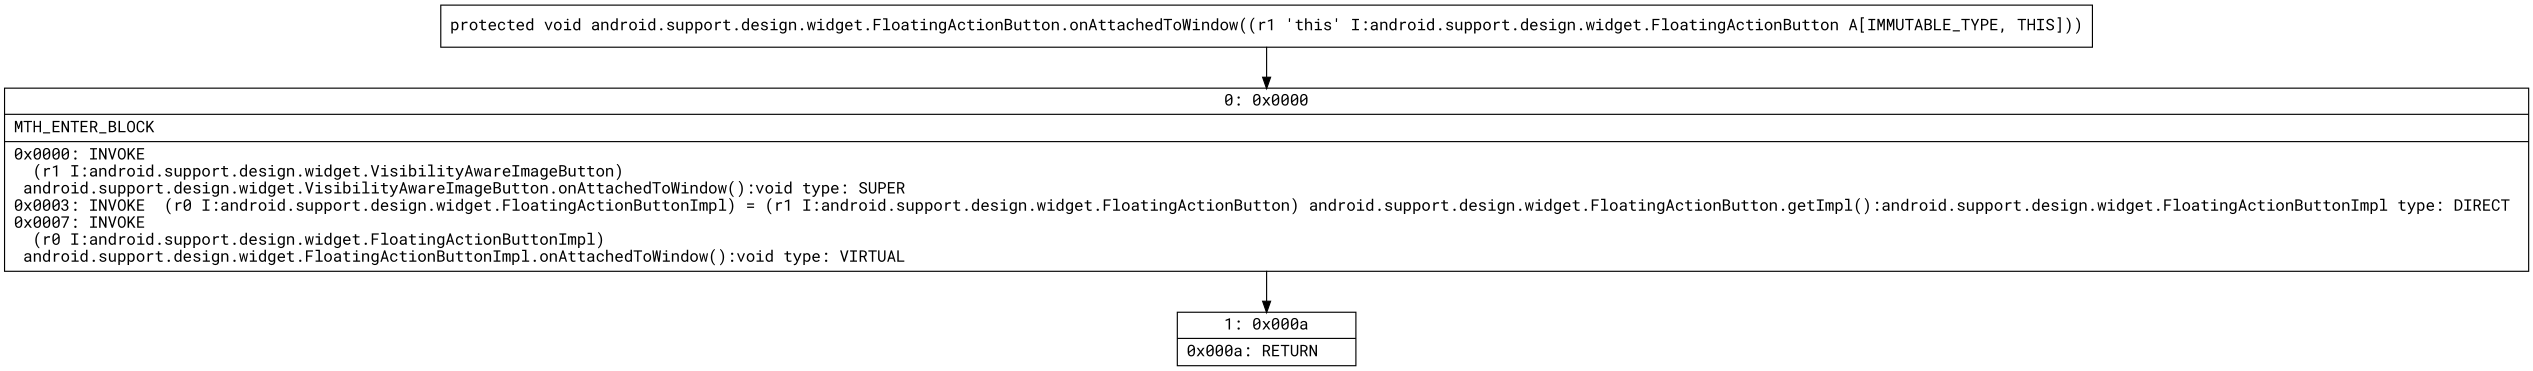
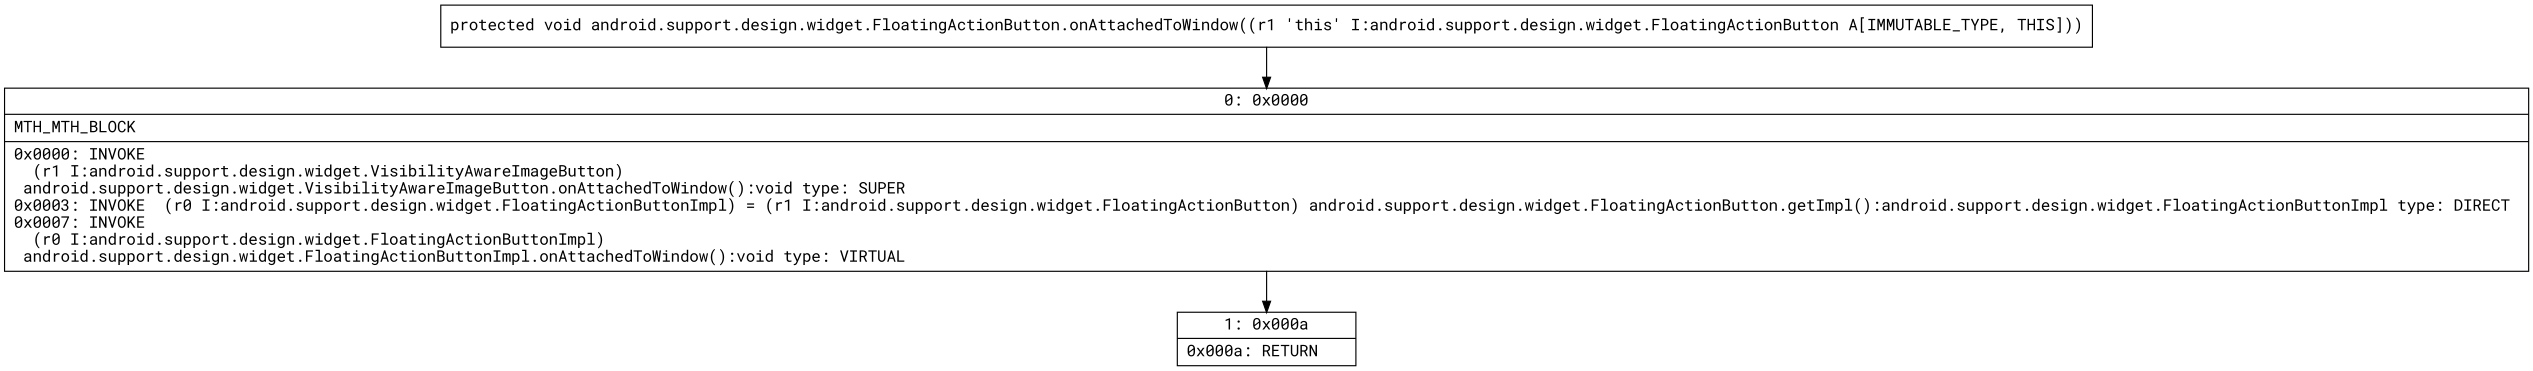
node "0: 0x0000": text "MTH_ENTER_BLOCK" -> "MTH_MTH_BLOCK"
